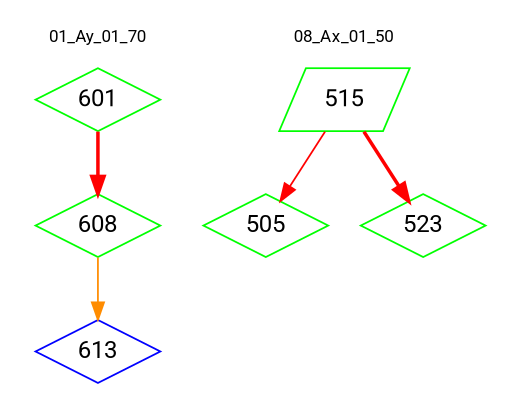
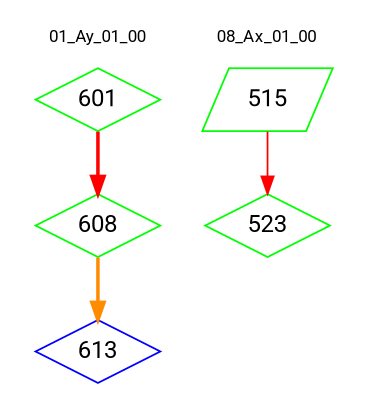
cluster "01_Ay_01_70": label "01_Ay_01_70" -> "01_Ay_01_00"
cluster "08_Ax_01_50": label "08_Ax_01_50" -> "08_Ax_01_00"
edge "515" -> "523": style bold -> solid
node "505": removed
edge "608" -> "613": style solid -> bold
